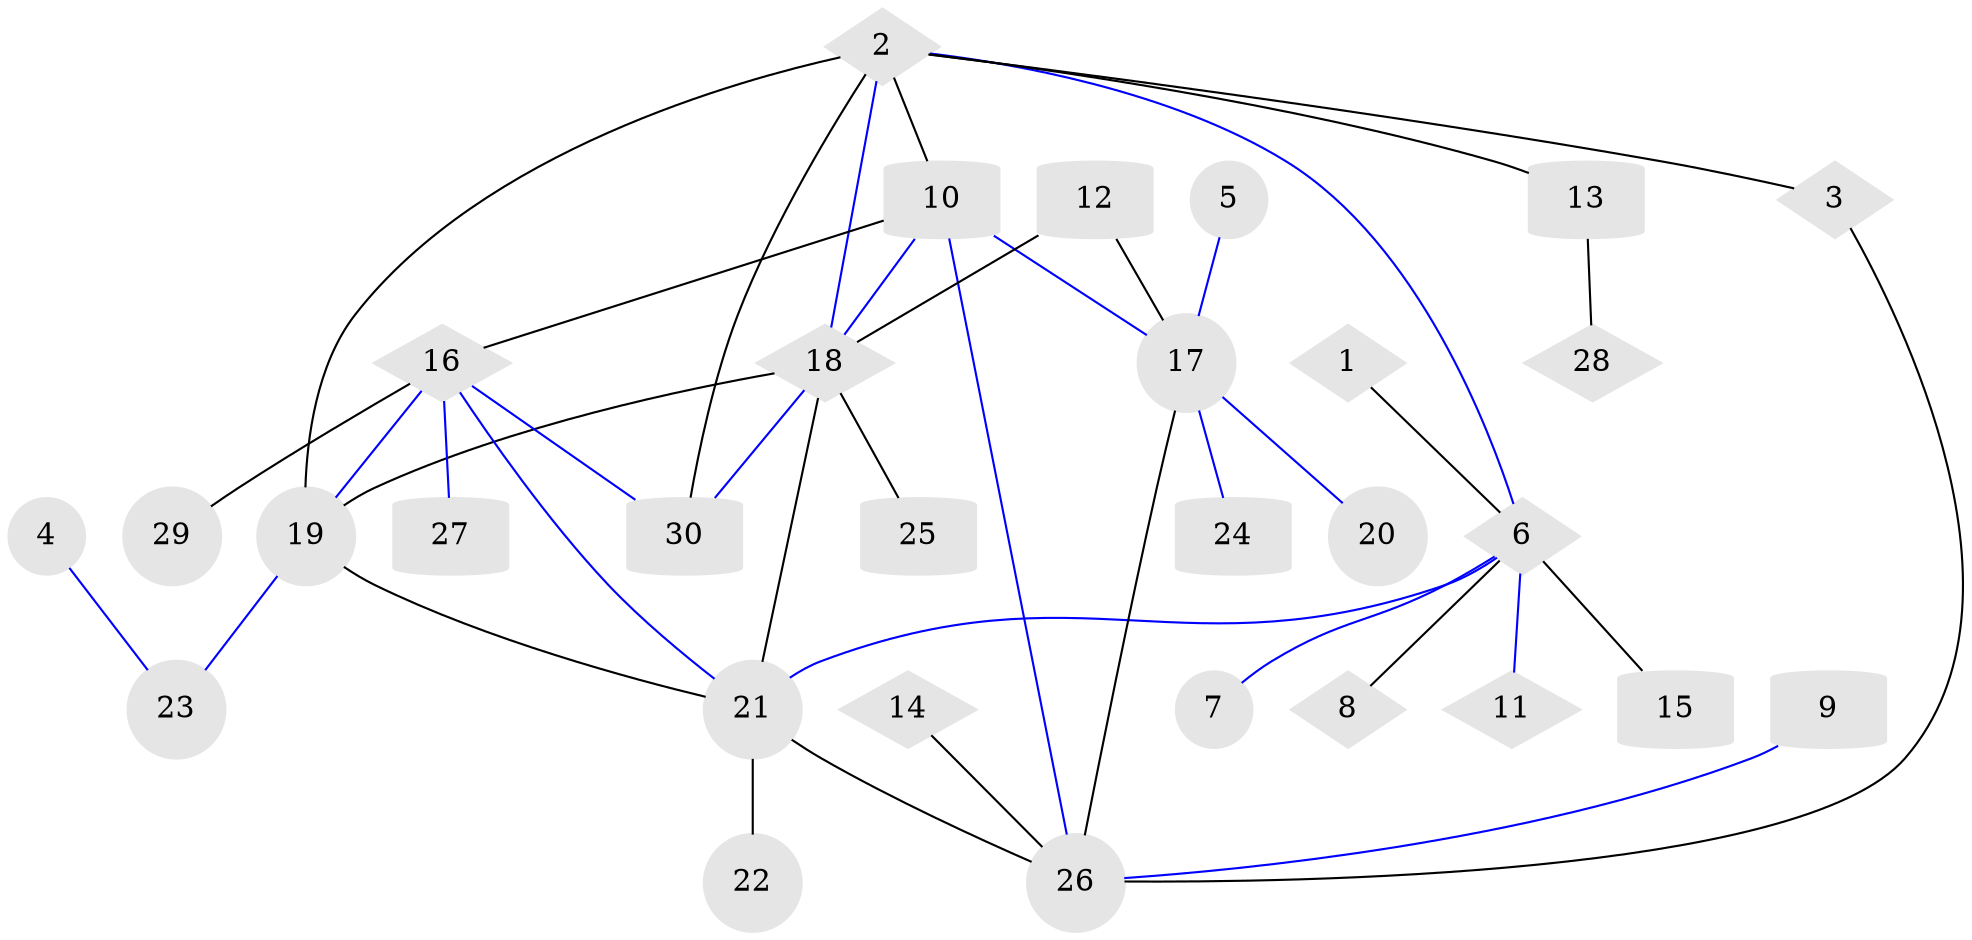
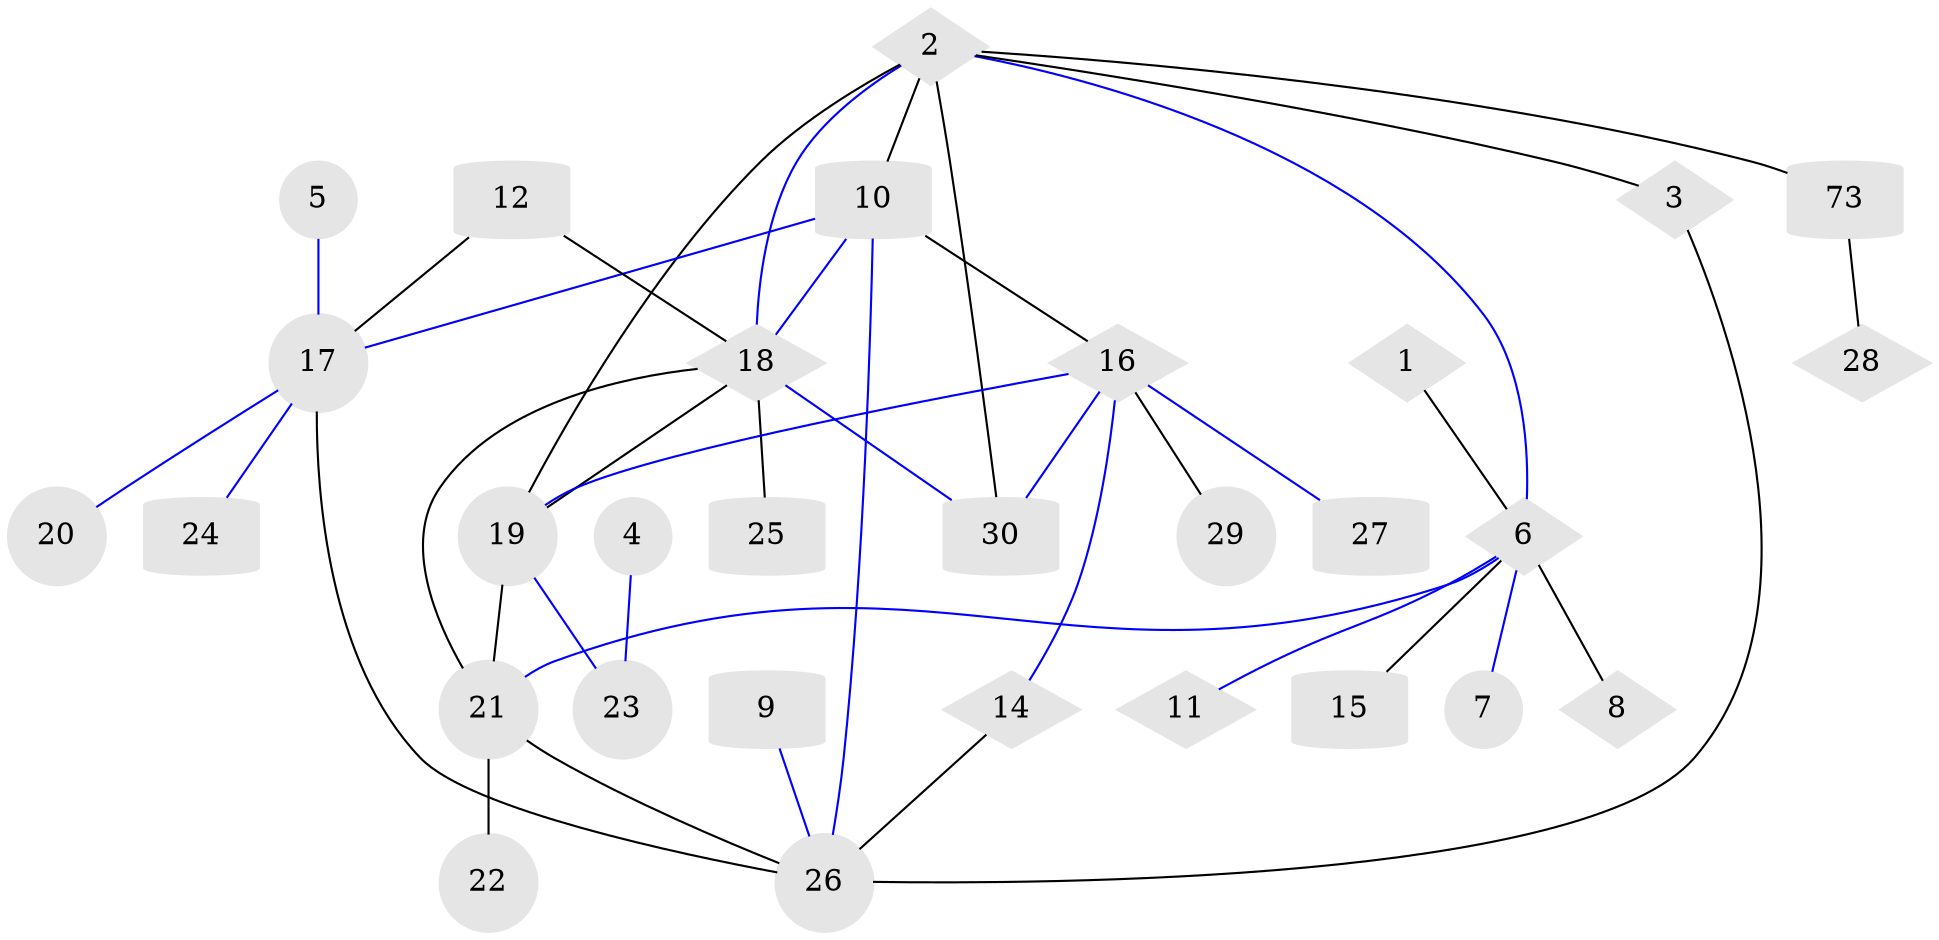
node "13": label "13" -> "73"
edge "16" -- "21": now "16" -- "14"
